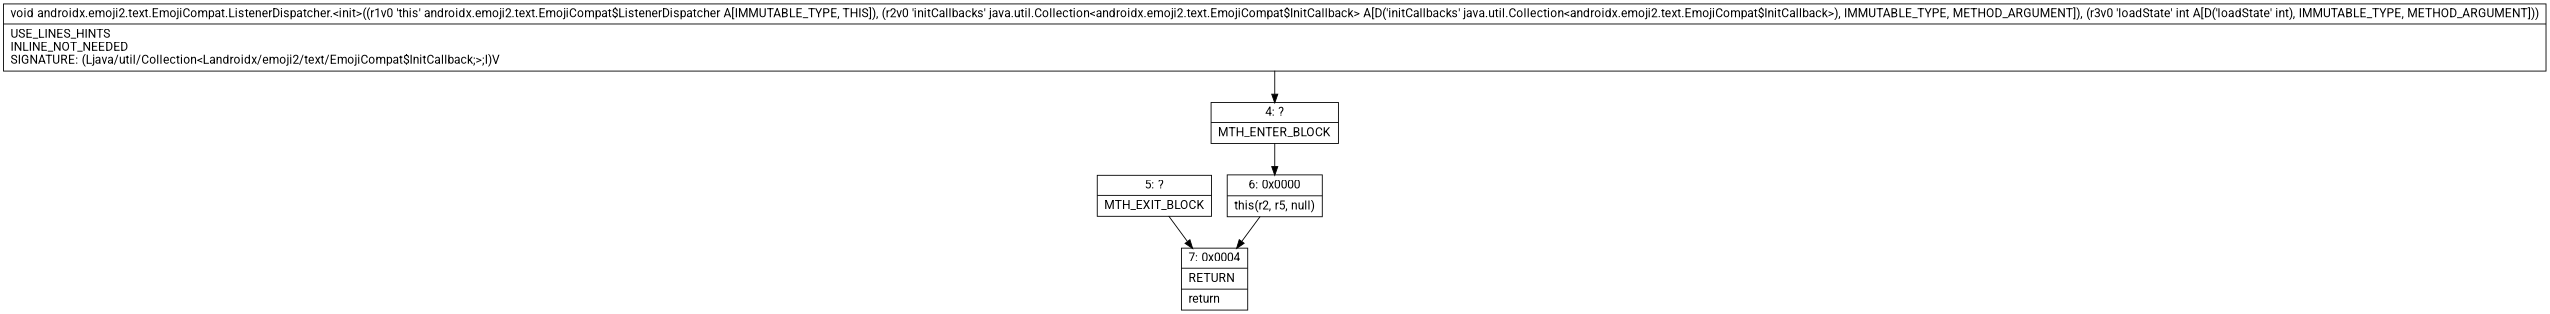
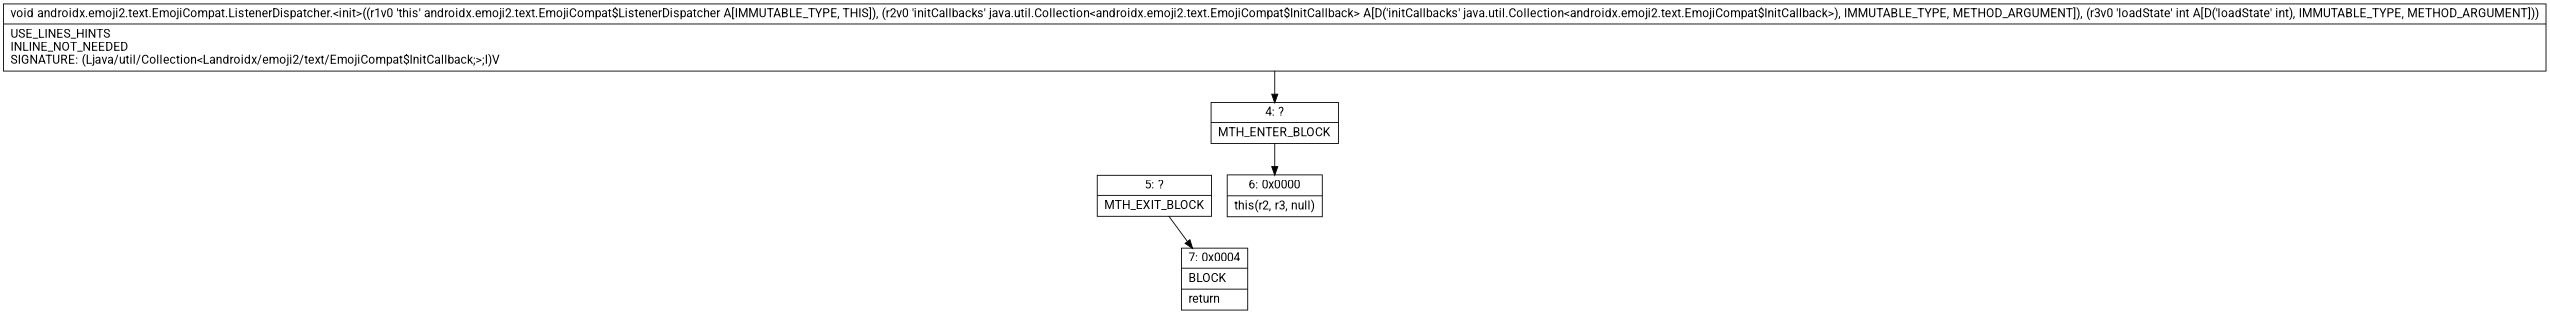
node "6: 0x0000": text "this(r2, r5, null)" -> "this(r2, r3, null)"
edge "6: 0x0000" -> "7: 0x0004": removed
node "7: 0x0004": text "RETURN" -> "BLOCK"
